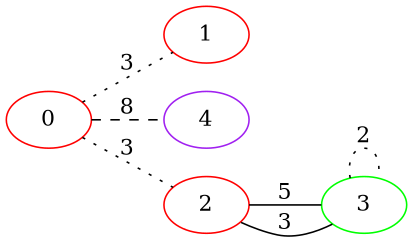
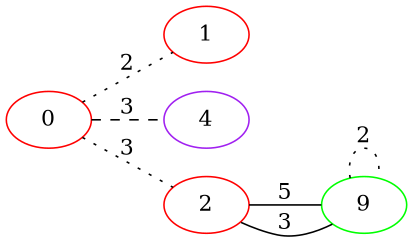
edge "1" -- "0": label "3" -> "2"
edge "0" -- "4": label "8" -> "3"
node "3": label "3" -> "9"
